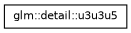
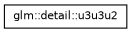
node "glm::detail::u3u3u5": label "glm::detail::u3u3u5" -> "glm::detail::u3u3u2"
